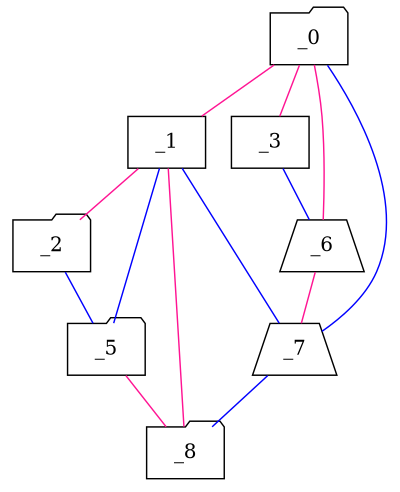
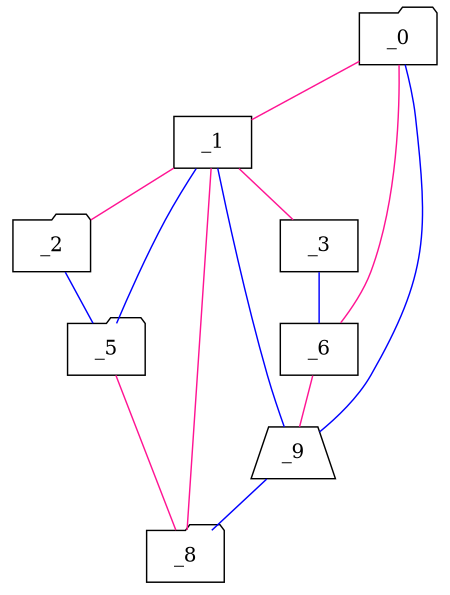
edge "_0" -- "_3": now "_1" -- "_3"
node "_6": shape trapezium -> box
node "_7": label "_7" -> "_9"
